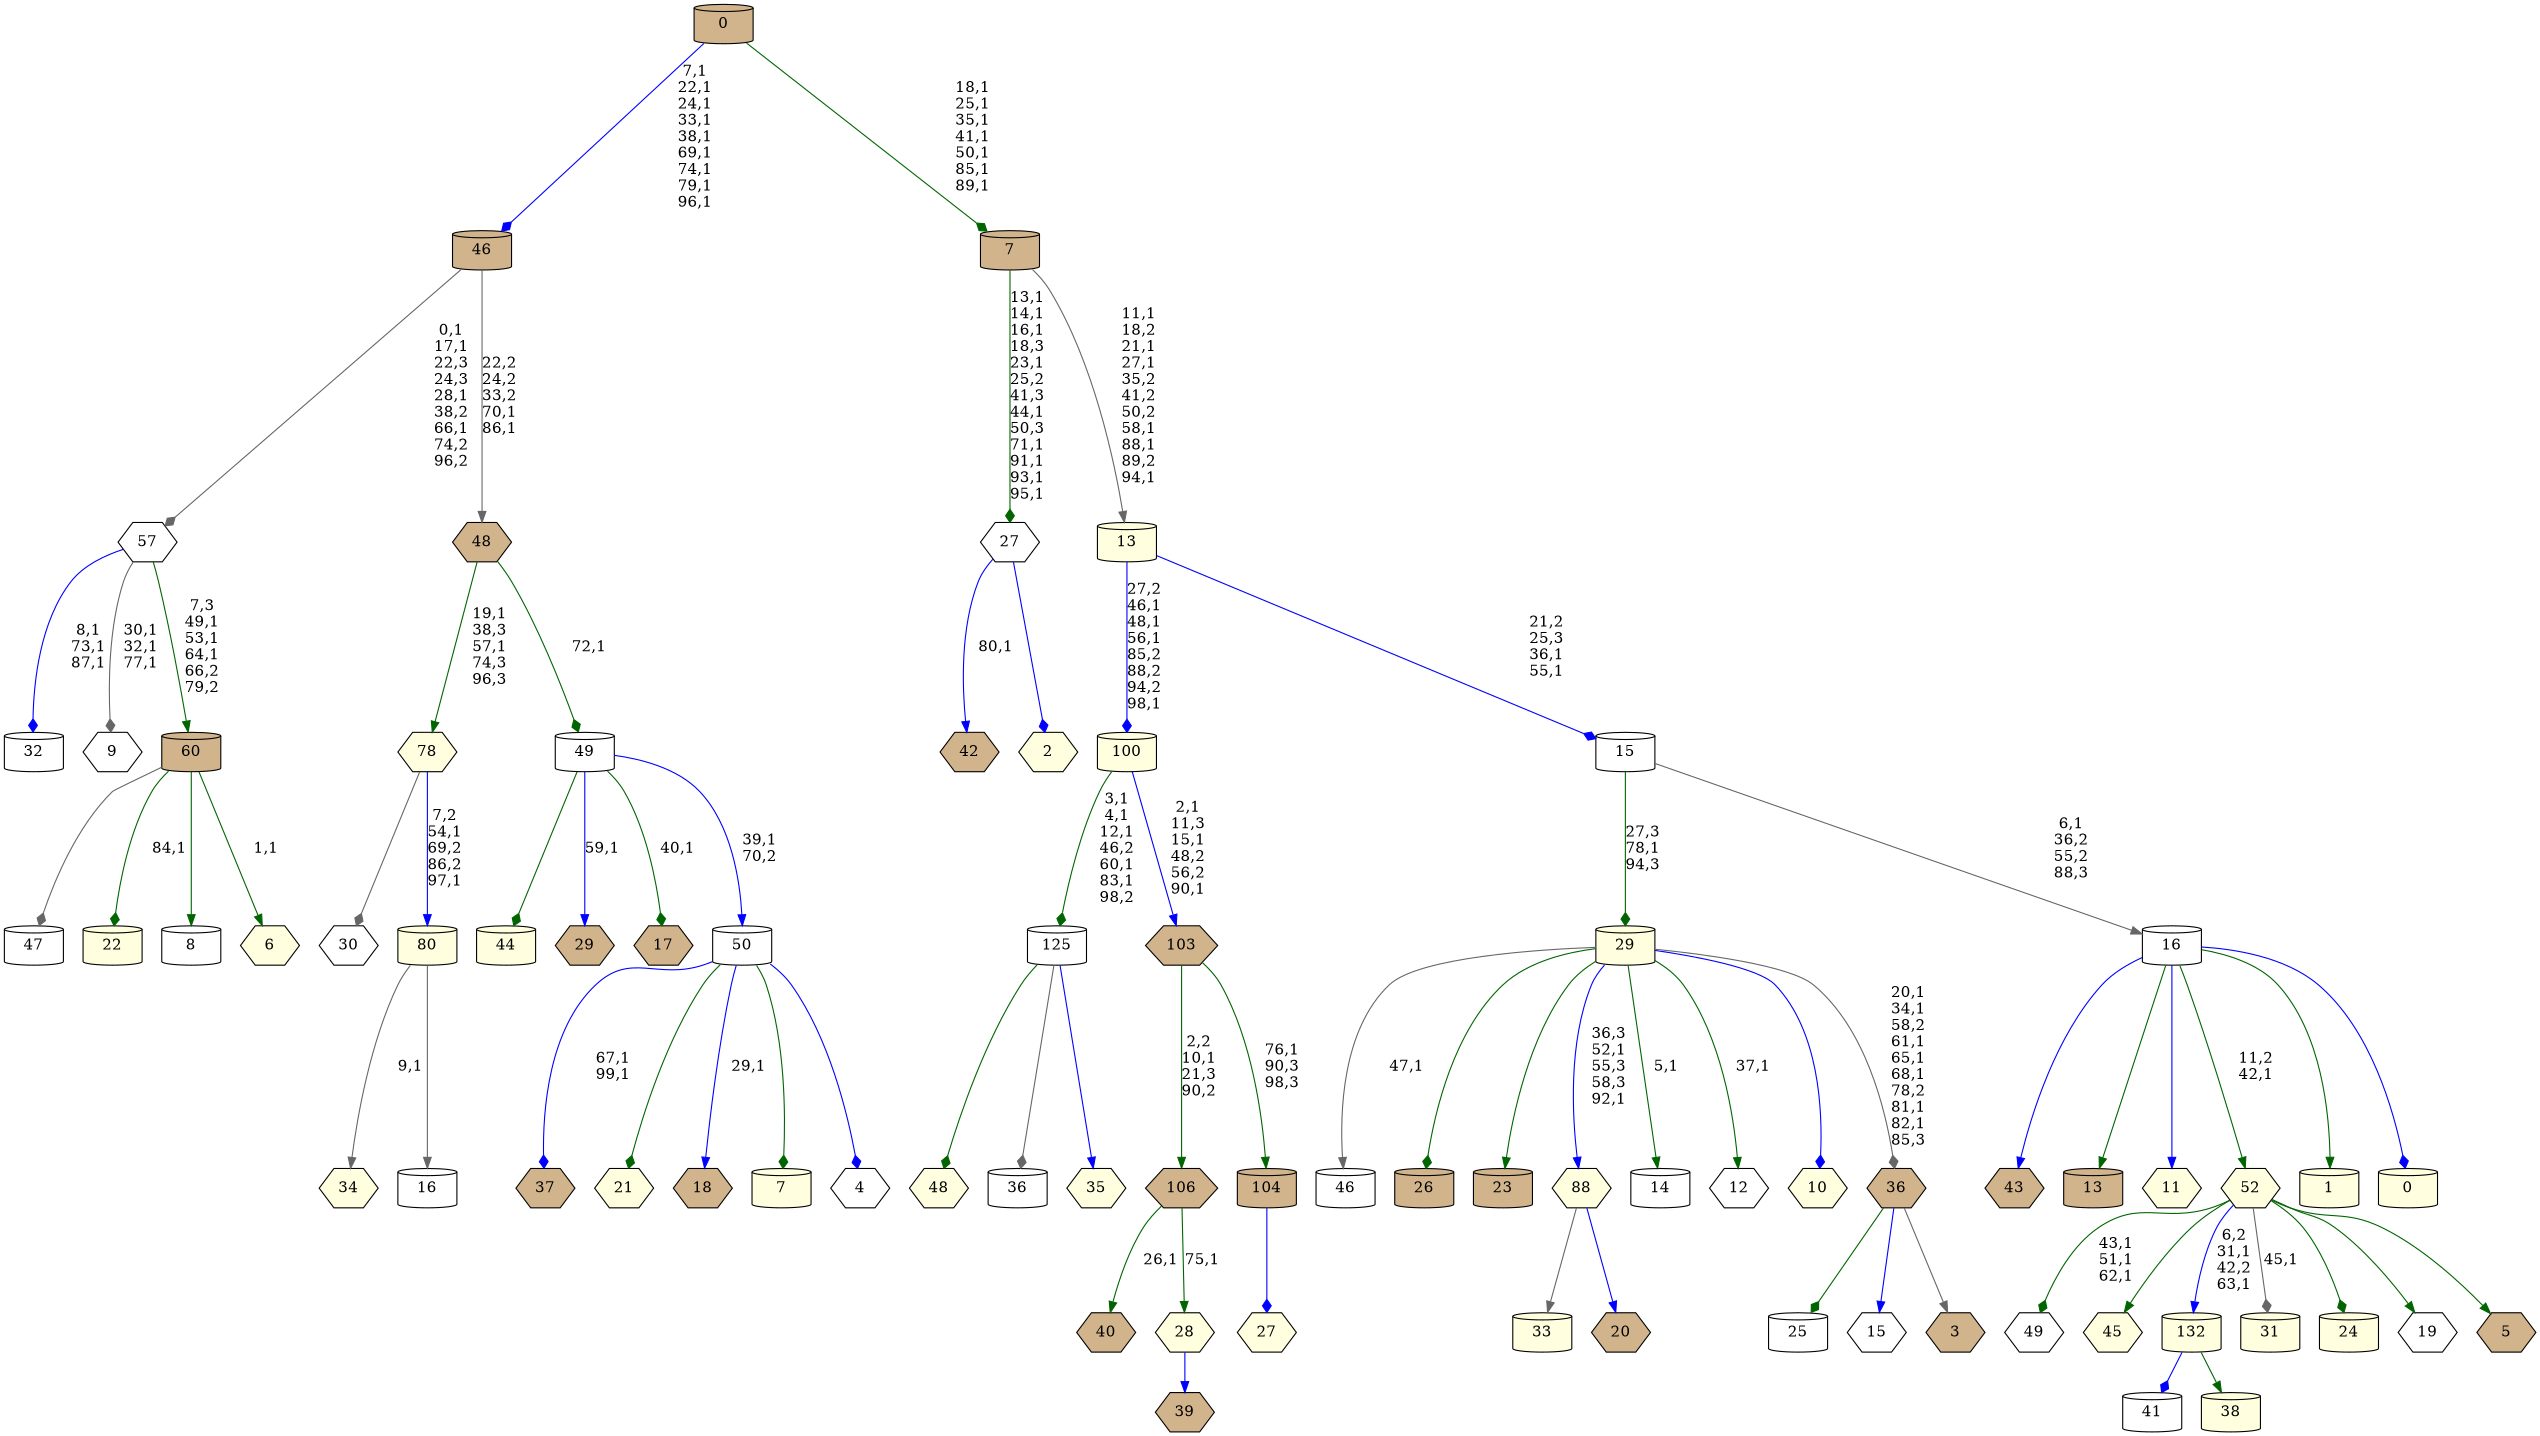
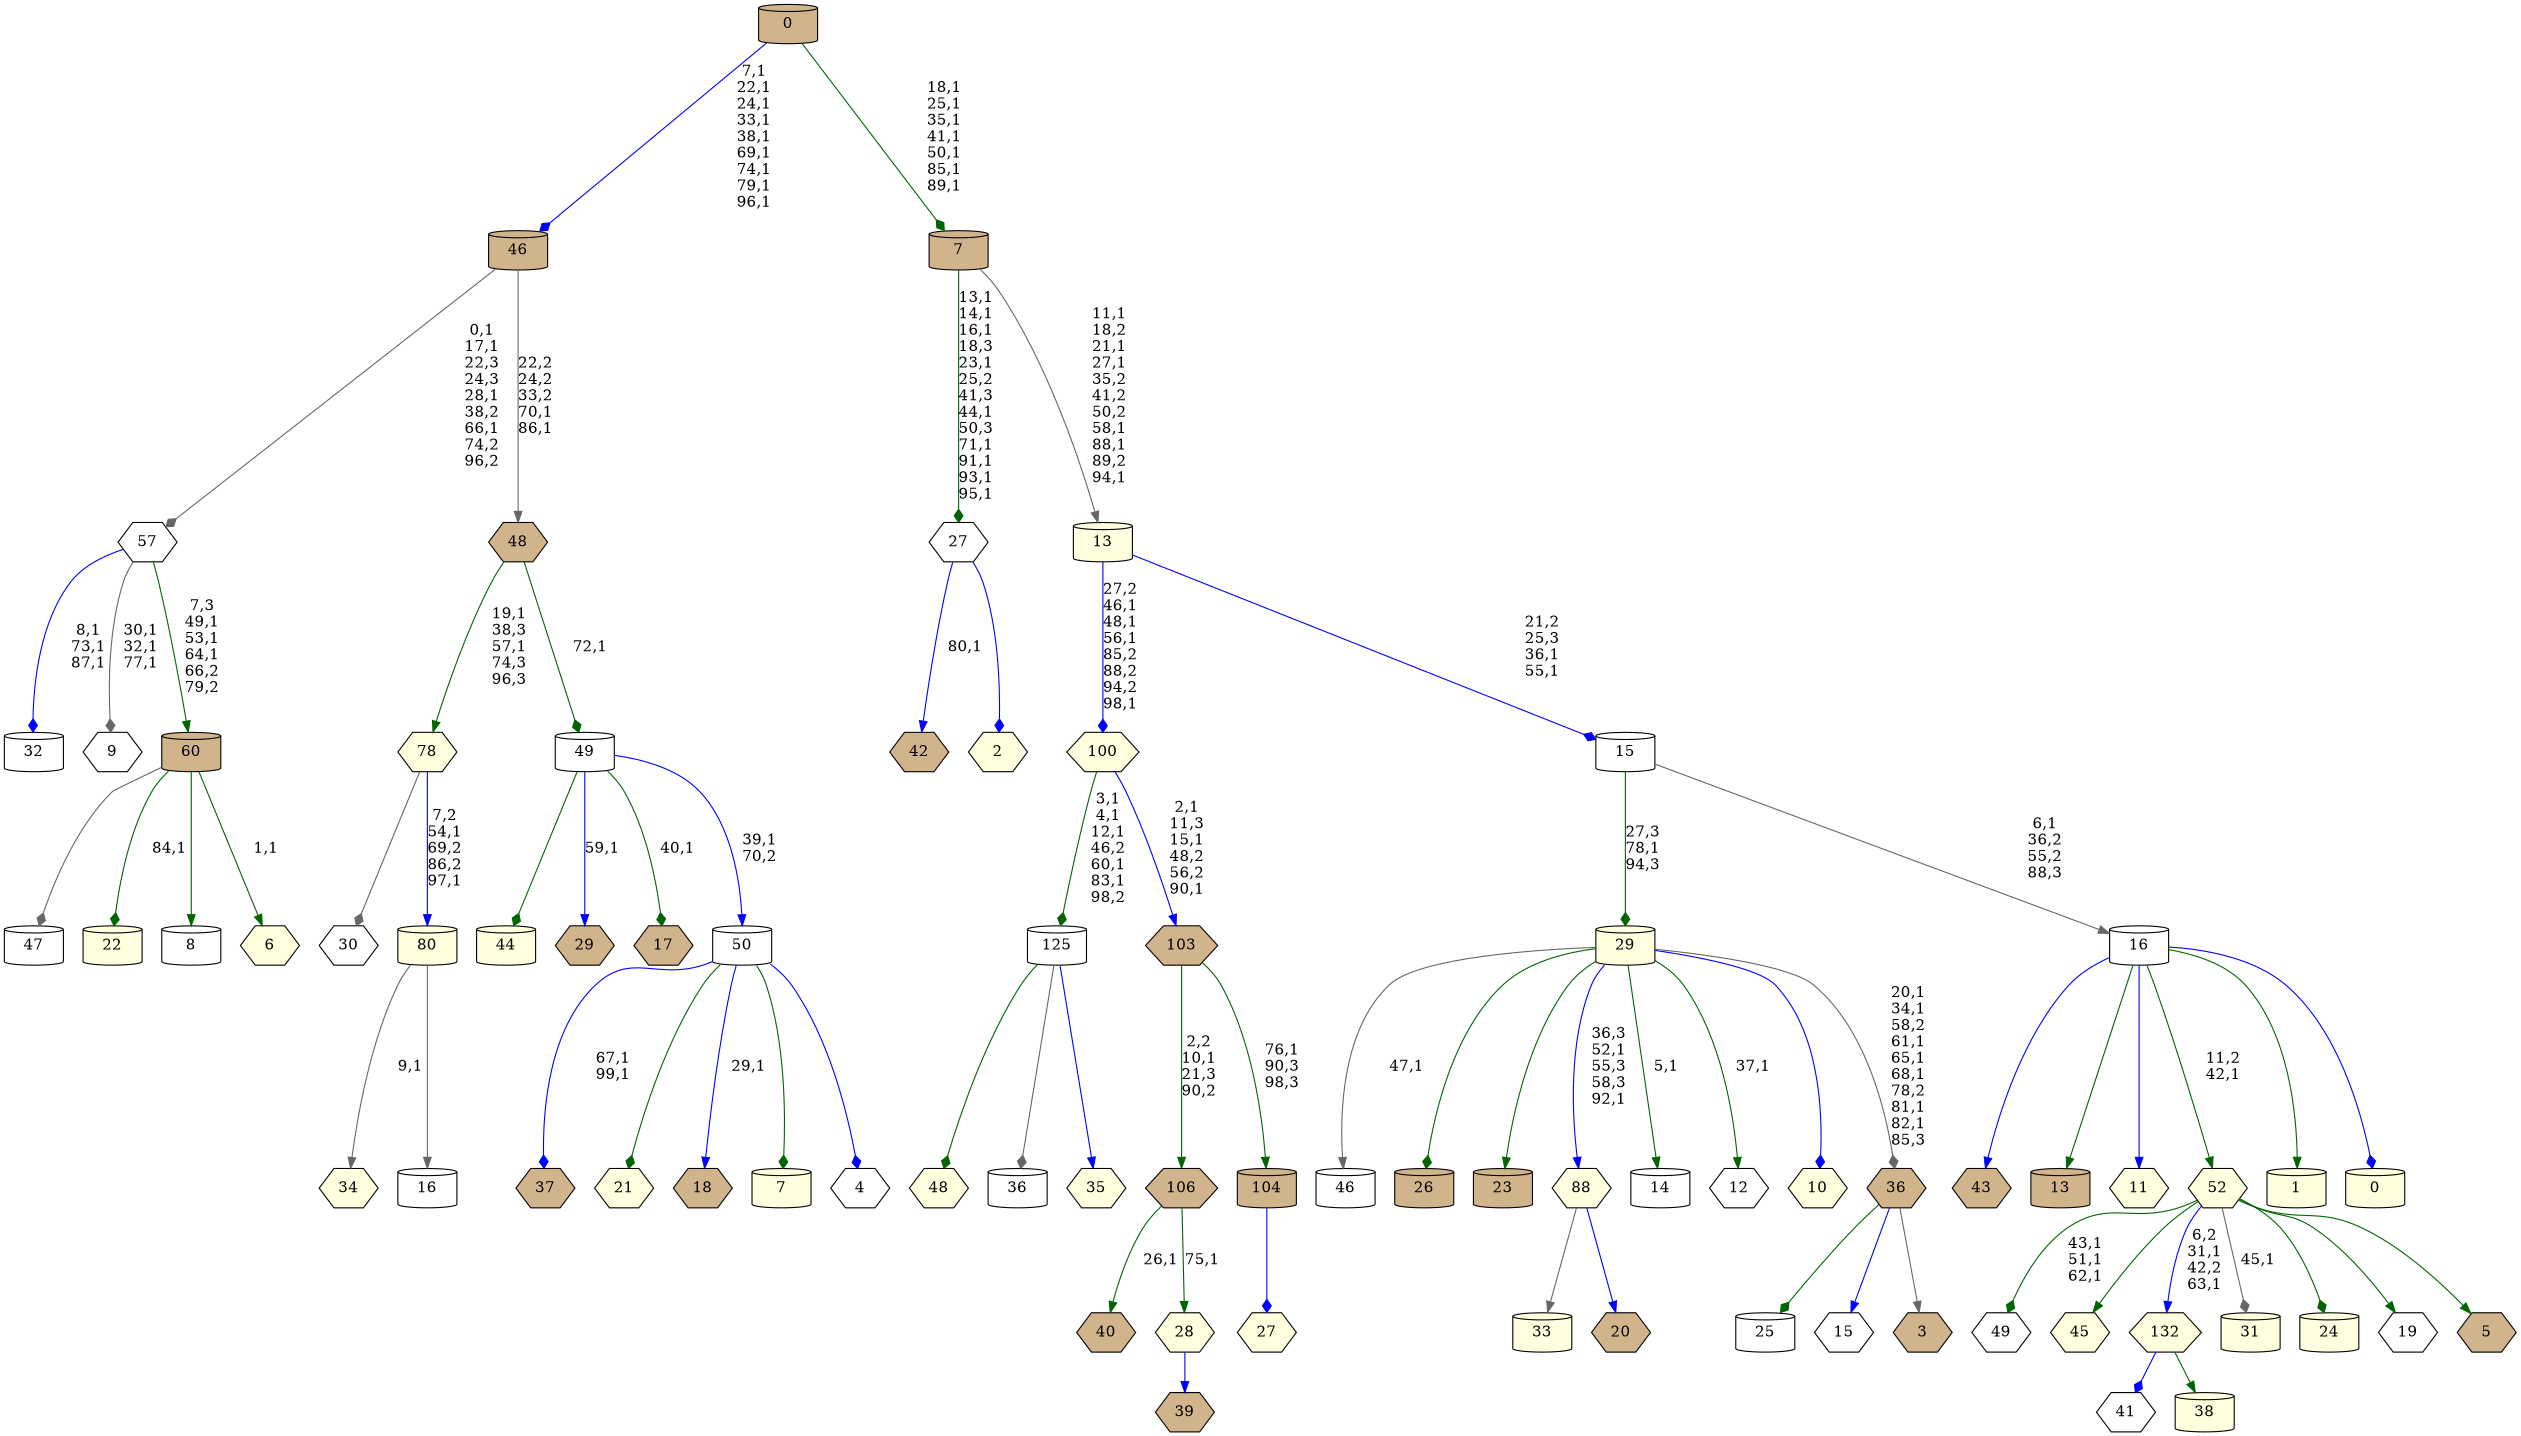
node "100": shape cylinder -> hexagon
node "132": shape cylinder -> hexagon
node "41": shape cylinder -> hexagon
